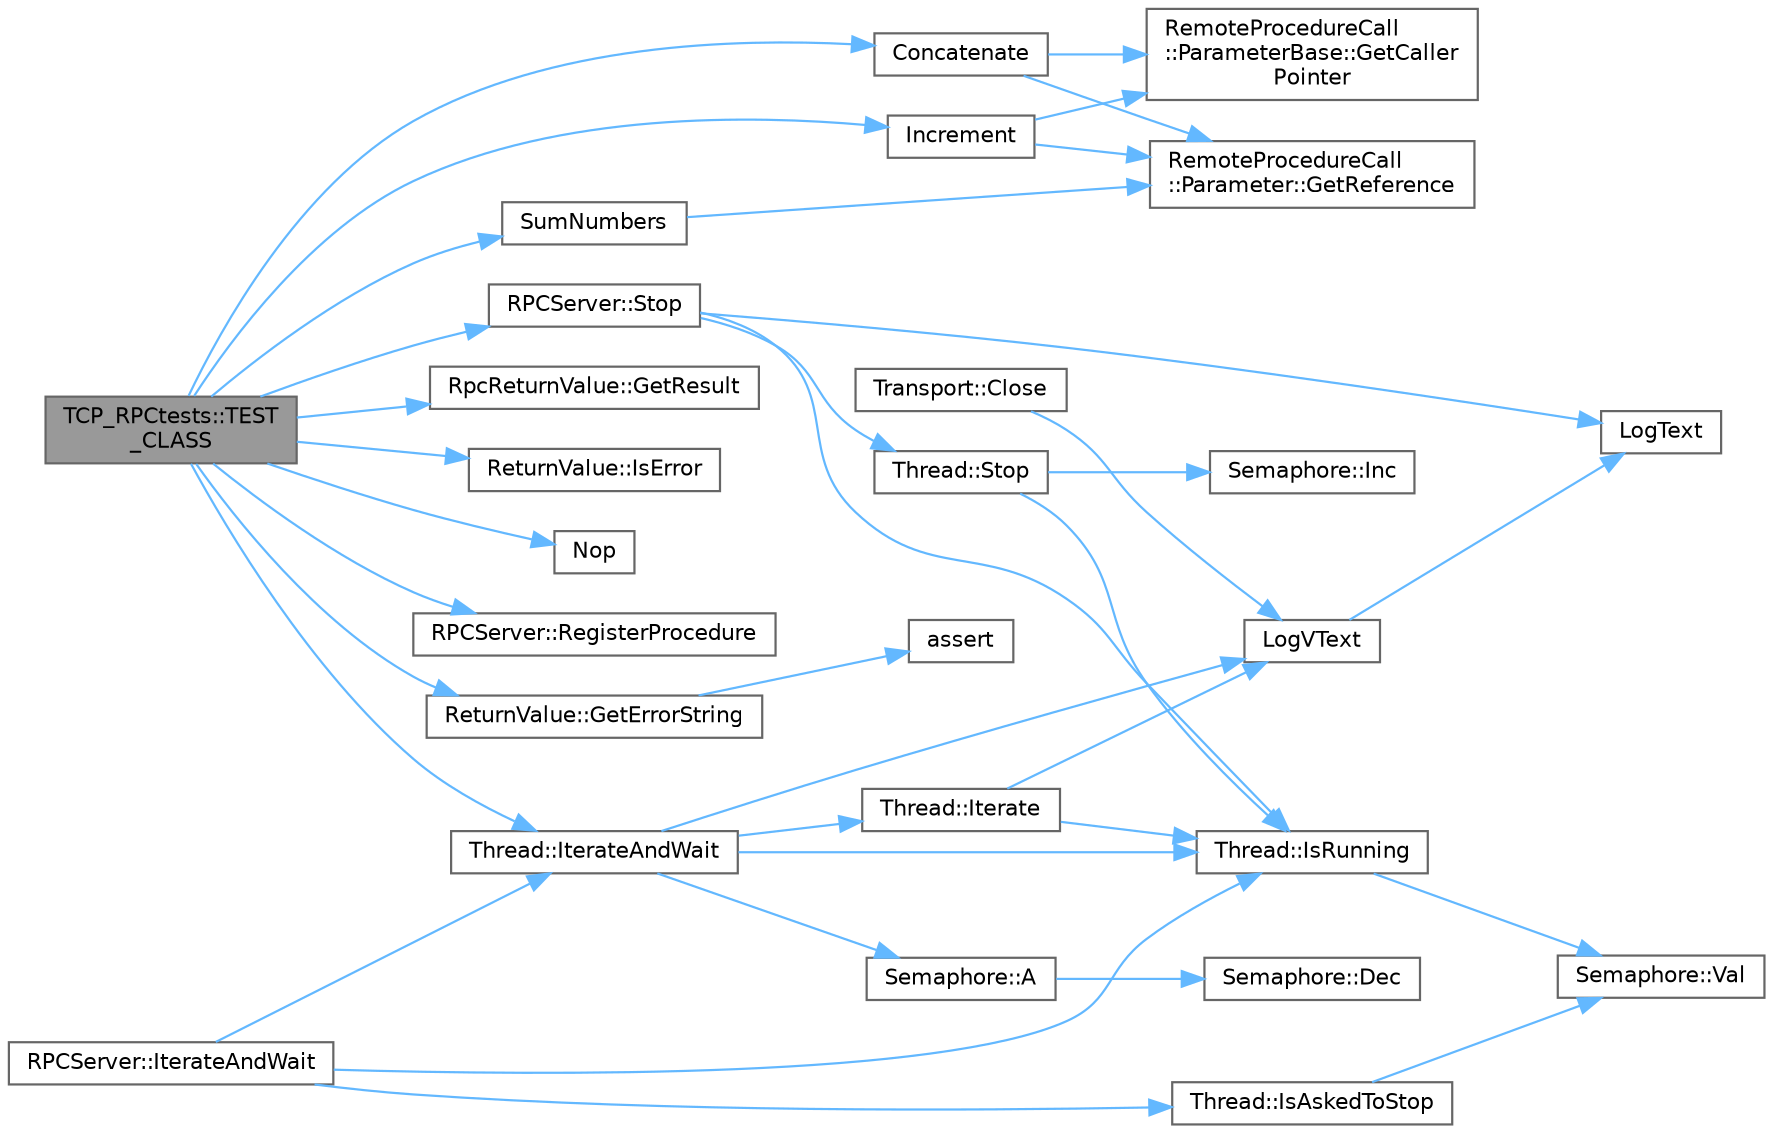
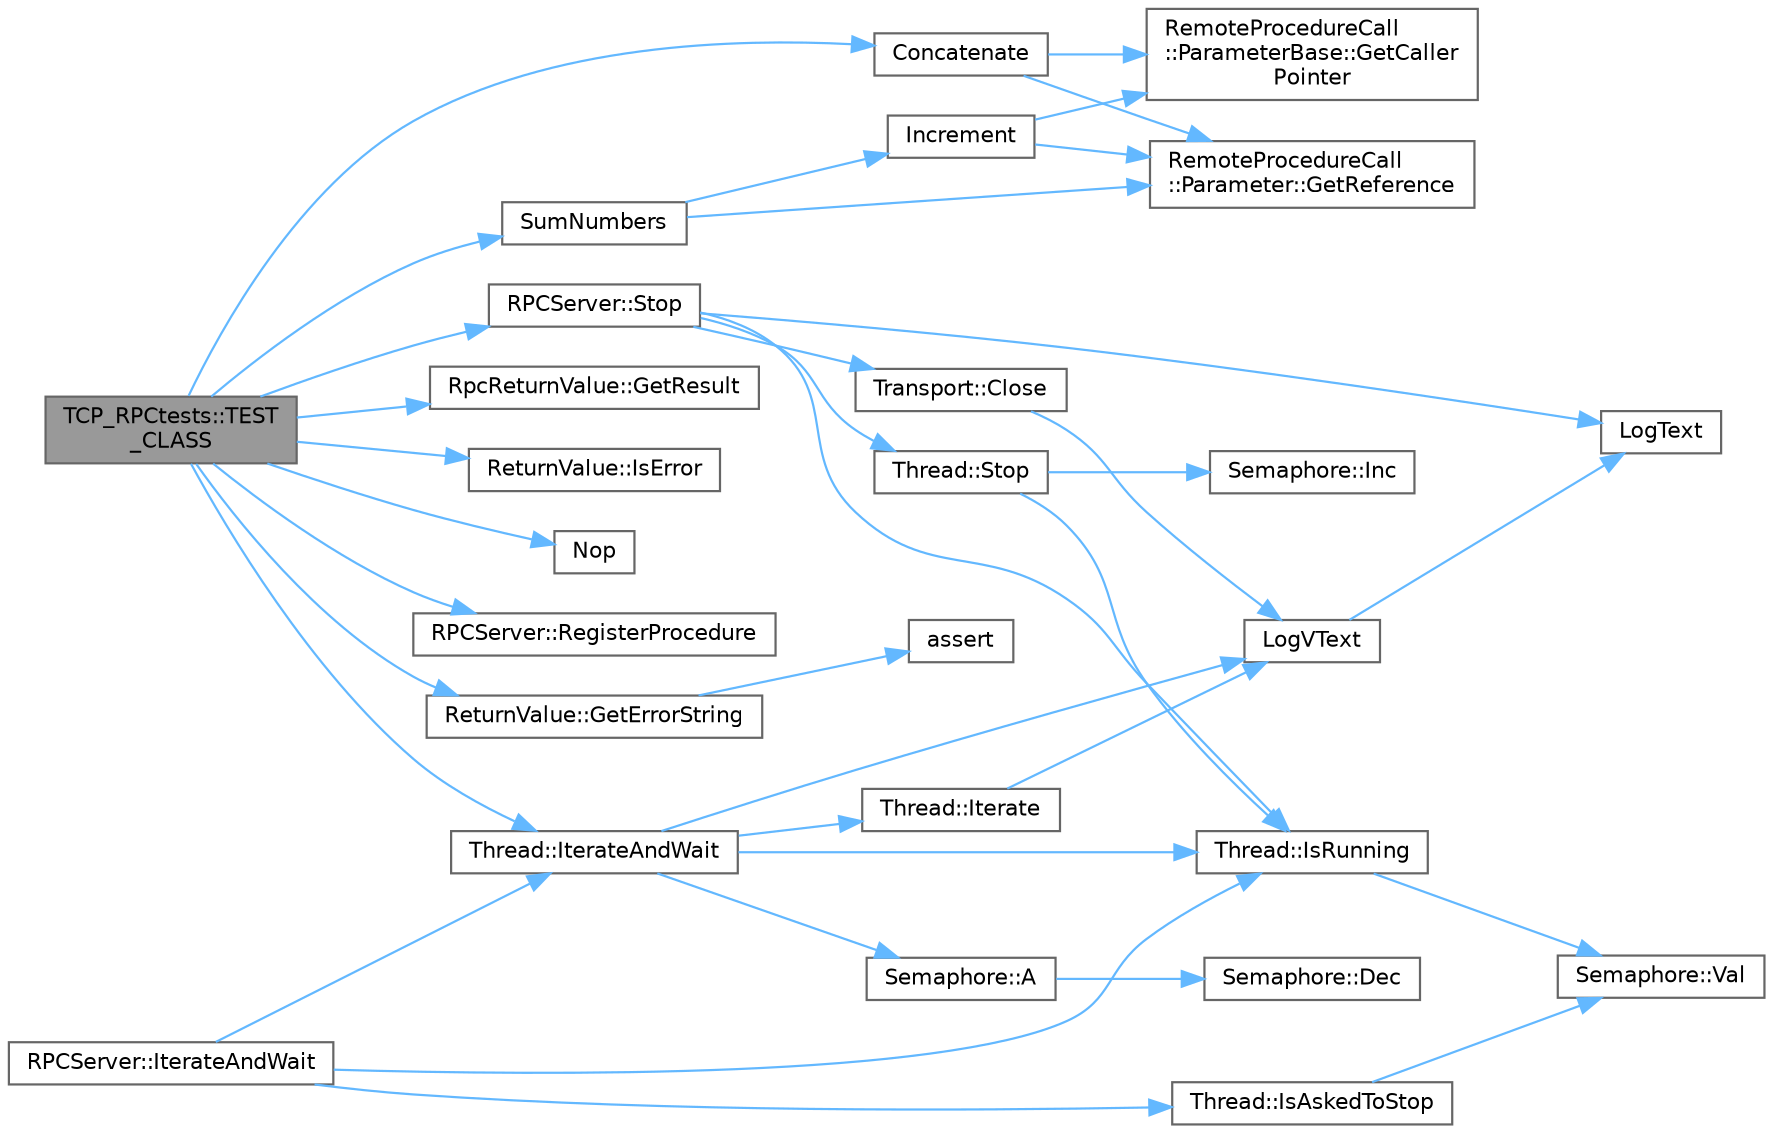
edge "TCP_RPCtests::TEST _CLASS" -> "Increment": now "SumNumbers" -> "Increment"
edge "RPCServer::Stop" -> "Transport::Close": added
edge "Thread::Iterate" -> "Thread::IsRunning": removed
